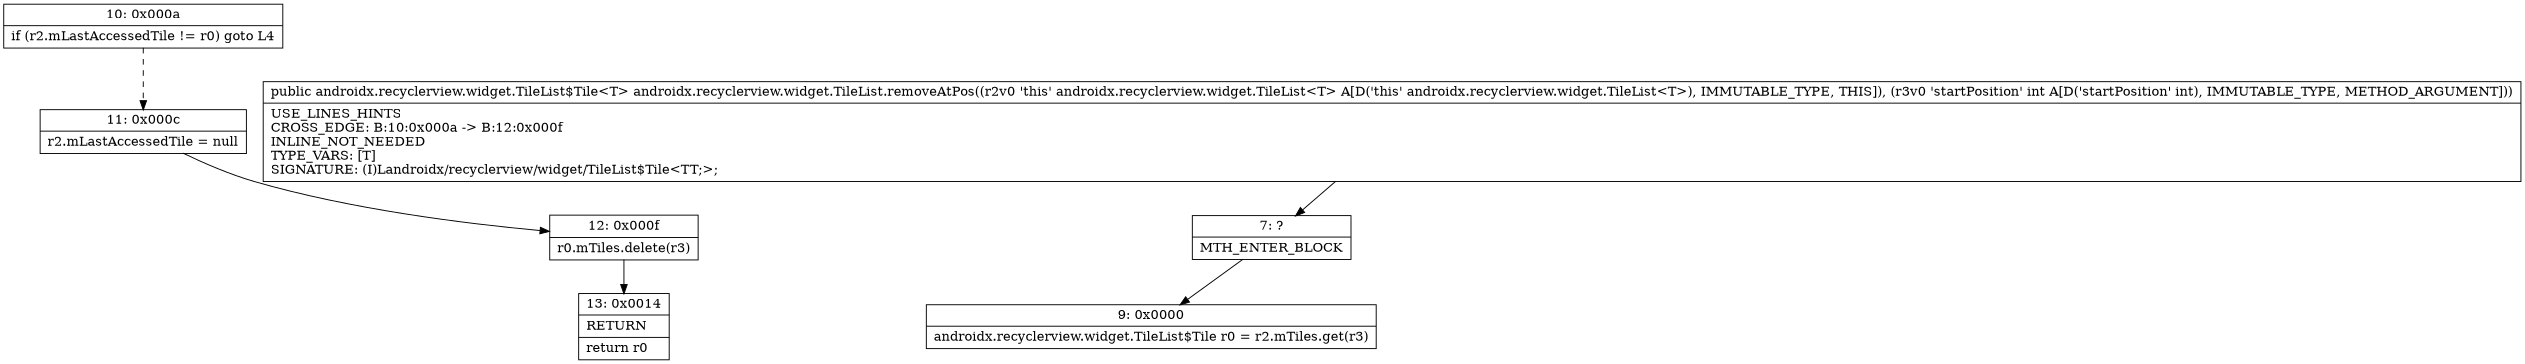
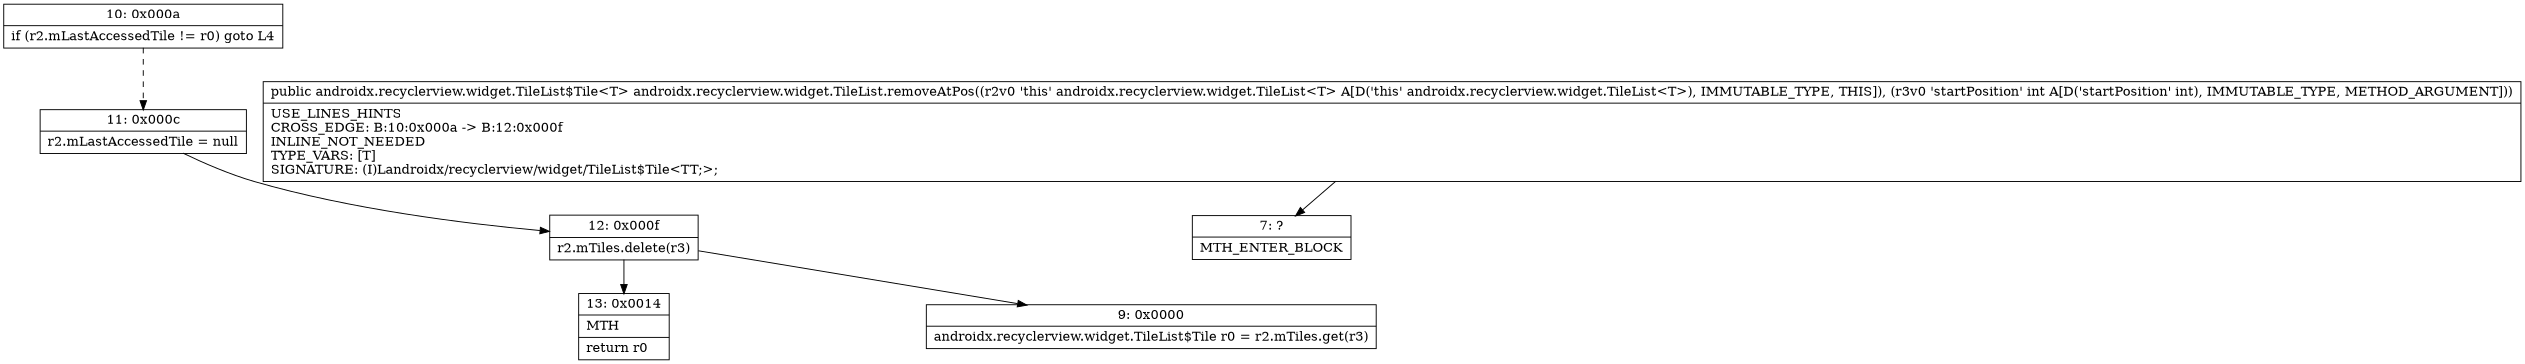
node "12: 0x000f": text "r0.mTiles.delete(r3)" -> "r2.mTiles.delete(r3)"
edge "7: ?" -> "9: 0x0000": now "12: 0x000f" -> "9: 0x0000"
node "13: 0x0014": text "RETURN" -> "MTH"
